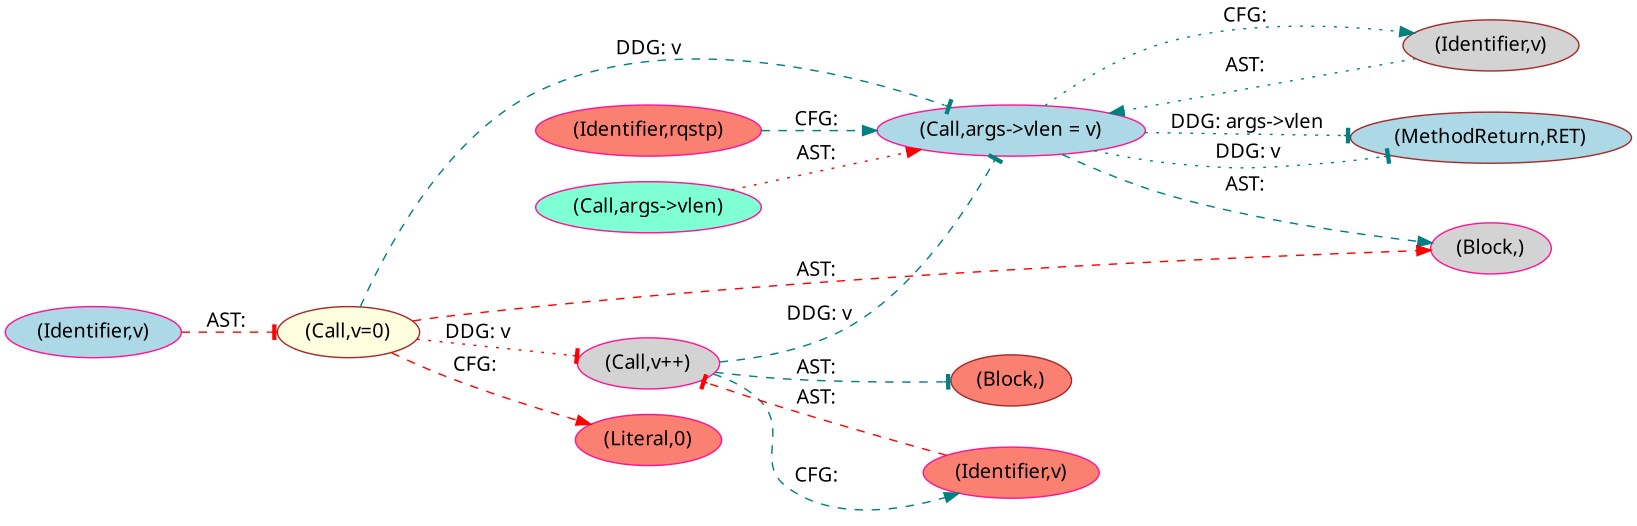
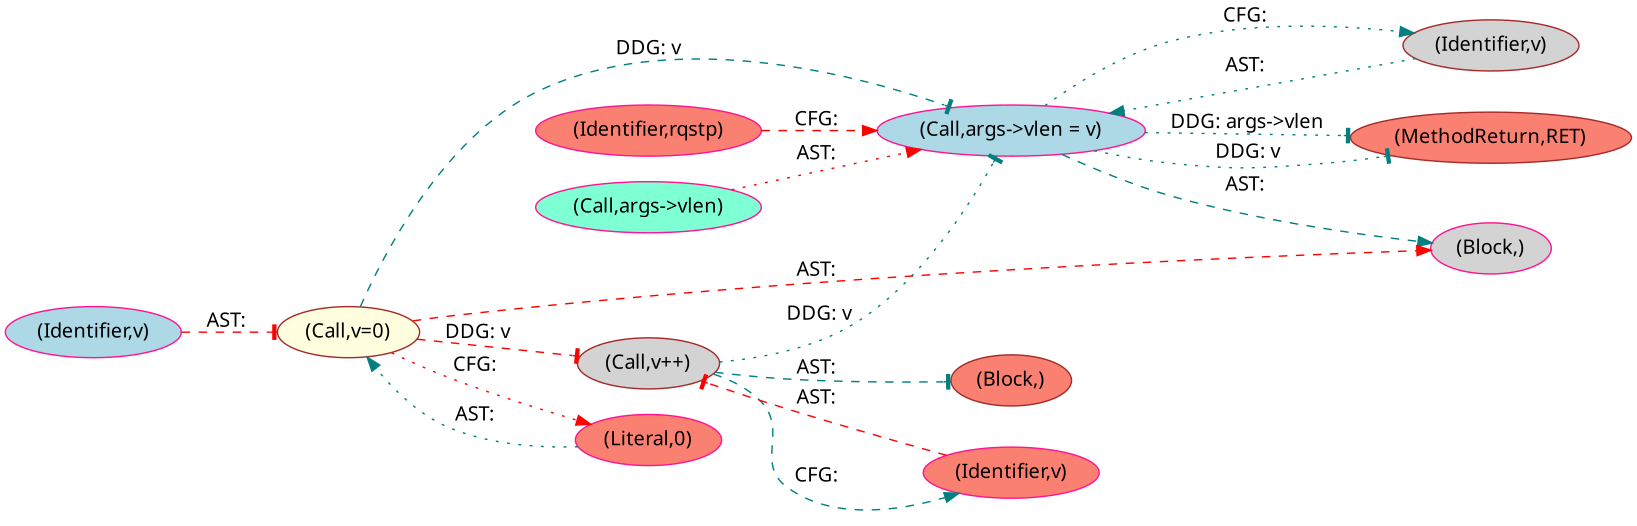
edge "(Identifier,rqstp)" -> "(Call,args->vlen = v)": color teal -> red
node "(MethodReturn,RET)": fillcolor lightblue -> salmon
edge "(Call,v++)" -> "(Call,args->vlen = v)": style dashed -> dotted
edge "(Call,v=0)" -> "(Call,v++)": style dotted -> dashed
node "(Call,v++)": color deeppink -> brown
edge "(Call,v=0)" -> "(Literal,0)": style dashed -> dotted
edge "(Literal,0)" -> "(Call,v=0)": added, label "AST:"
